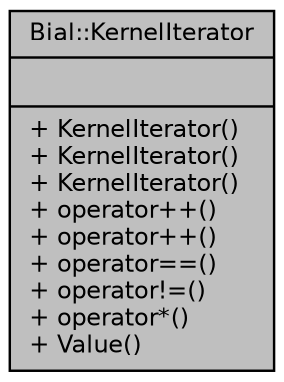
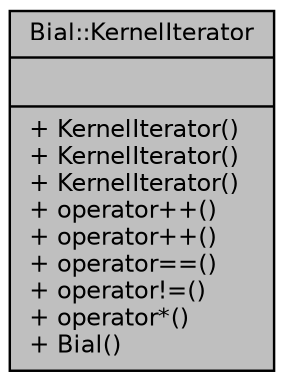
node "Bial::KernelIterator": text "+ Value()" -> "+ Bial()"
